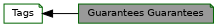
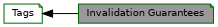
node "Guarantees Guarantees": label "Guarantees Guarantees" -> "Invalidation Guarantees"
